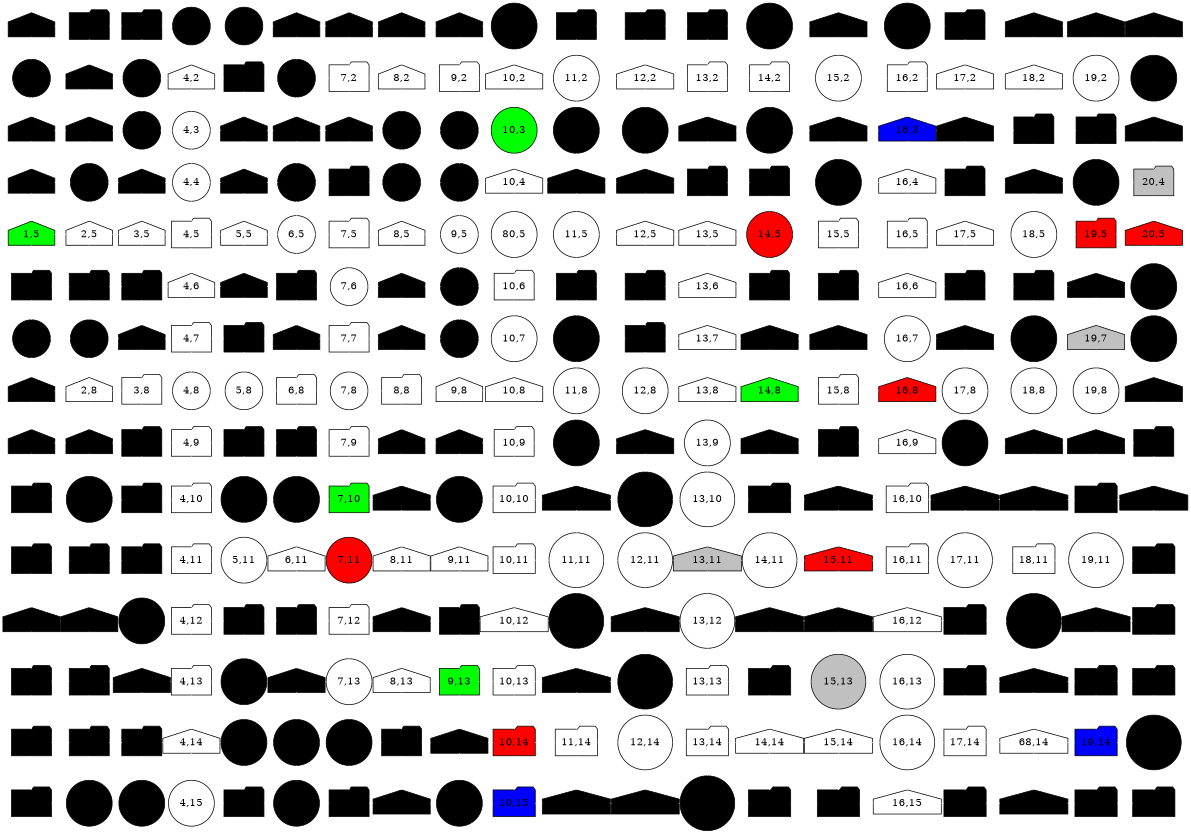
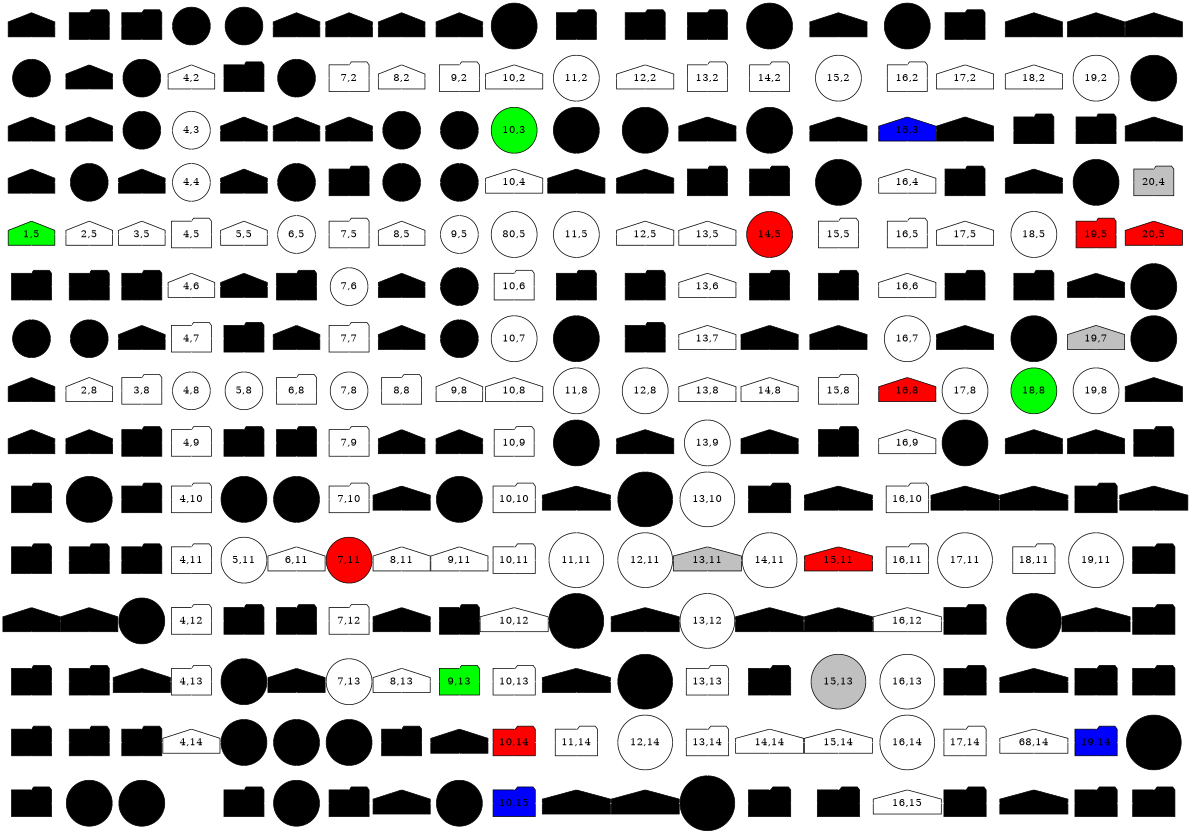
node "14,8": fillcolor green -> white
node "18,8": fillcolor white -> green
node "7,10": fillcolor green -> white
node "4,15": removed
